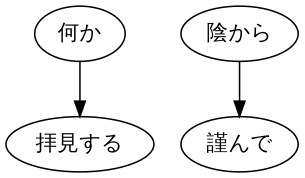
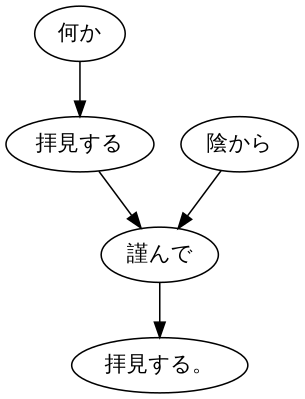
edge "拝見する" -> "謹んで": added
node "拝見する。": added
